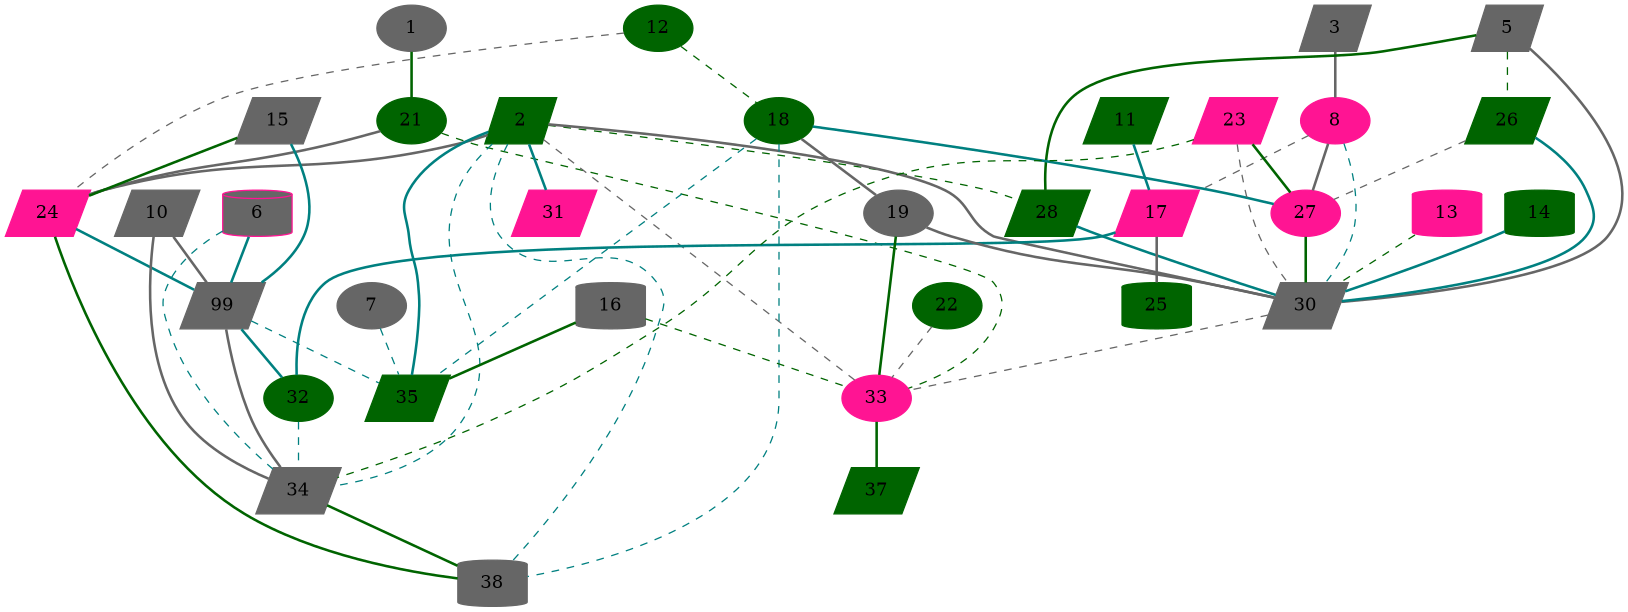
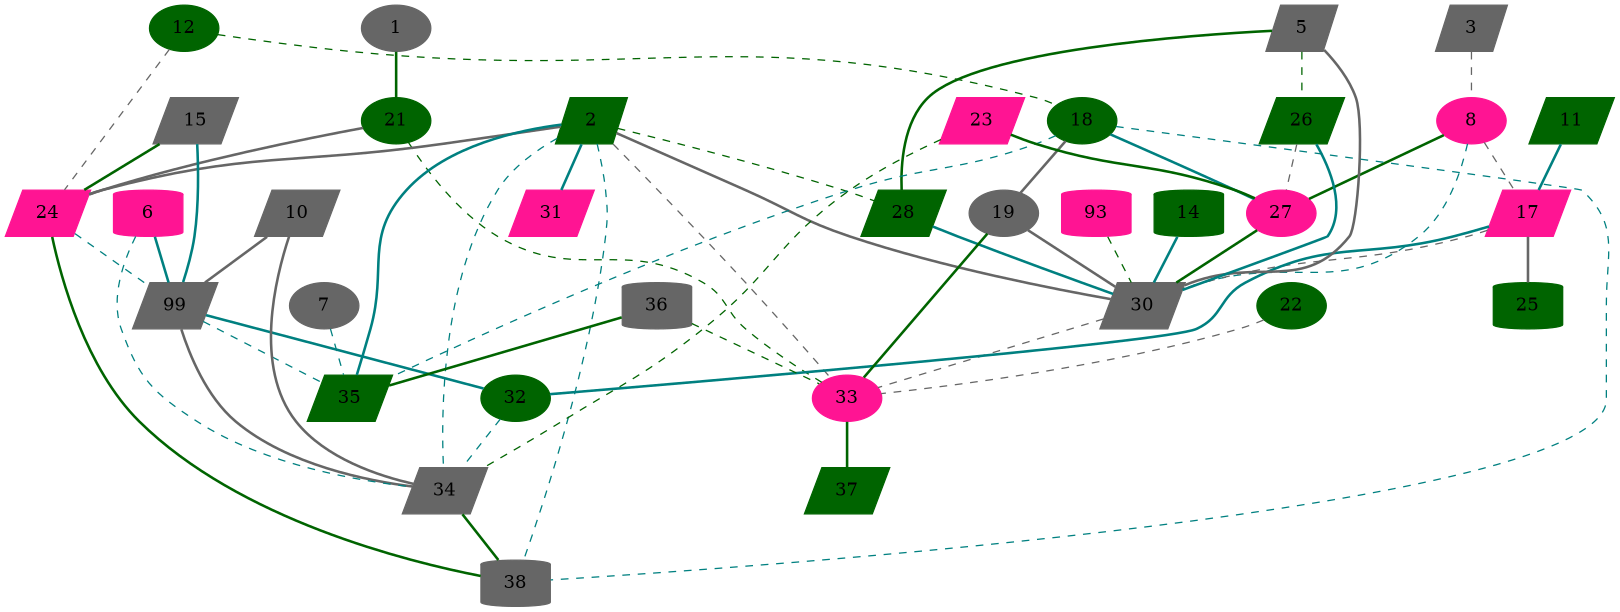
edge "3" -- "8": style bold -> dashed
edge "8" -- "27": color gray40 -> darkgreen
node "6": fillcolor gray40 -> deeppink
node "13": label "13" -> "93"
edge "23" -- "30": now "17" -- "30"
edge "24" -- "99": style bold -> dashed
node "16": label "16" -> "36"
